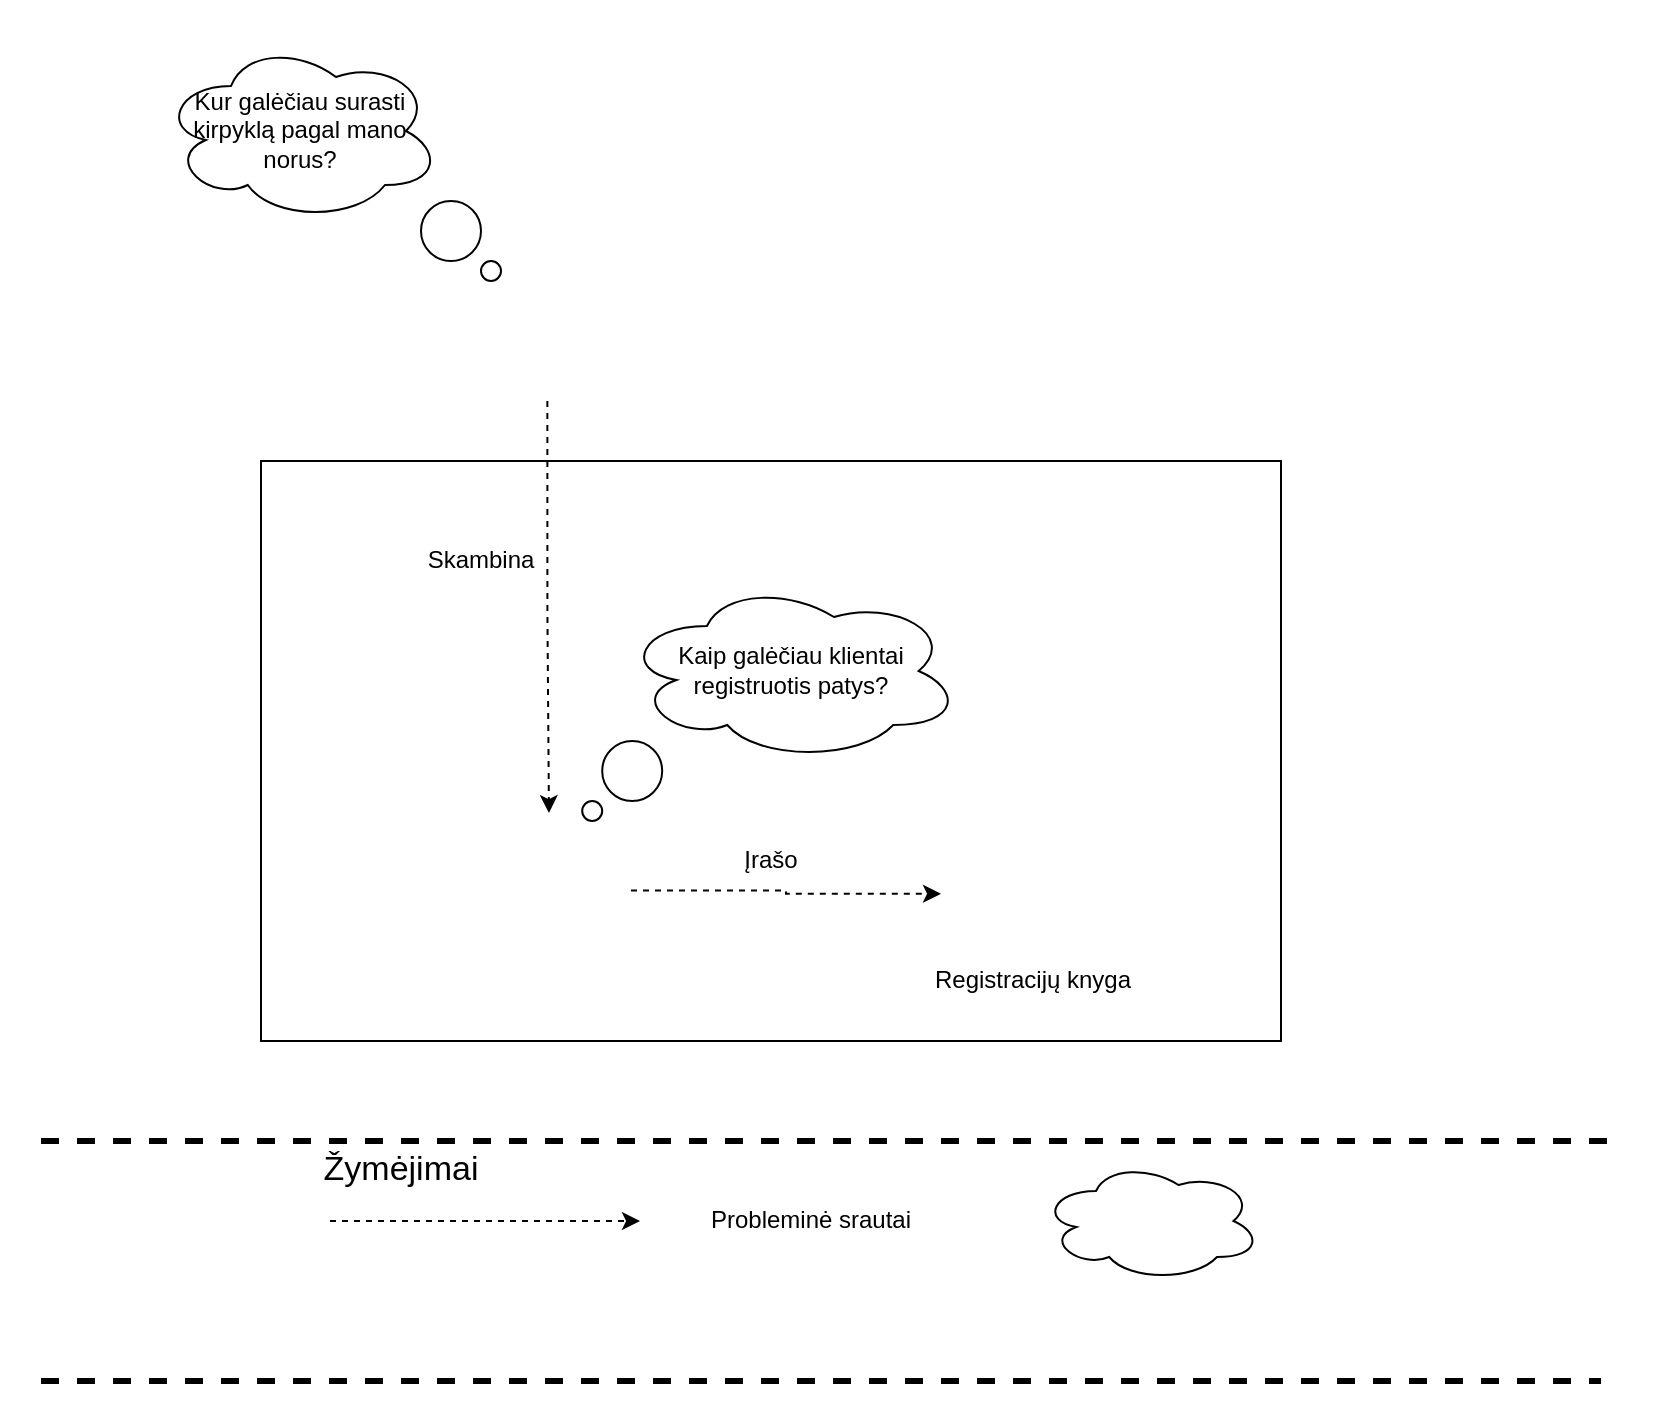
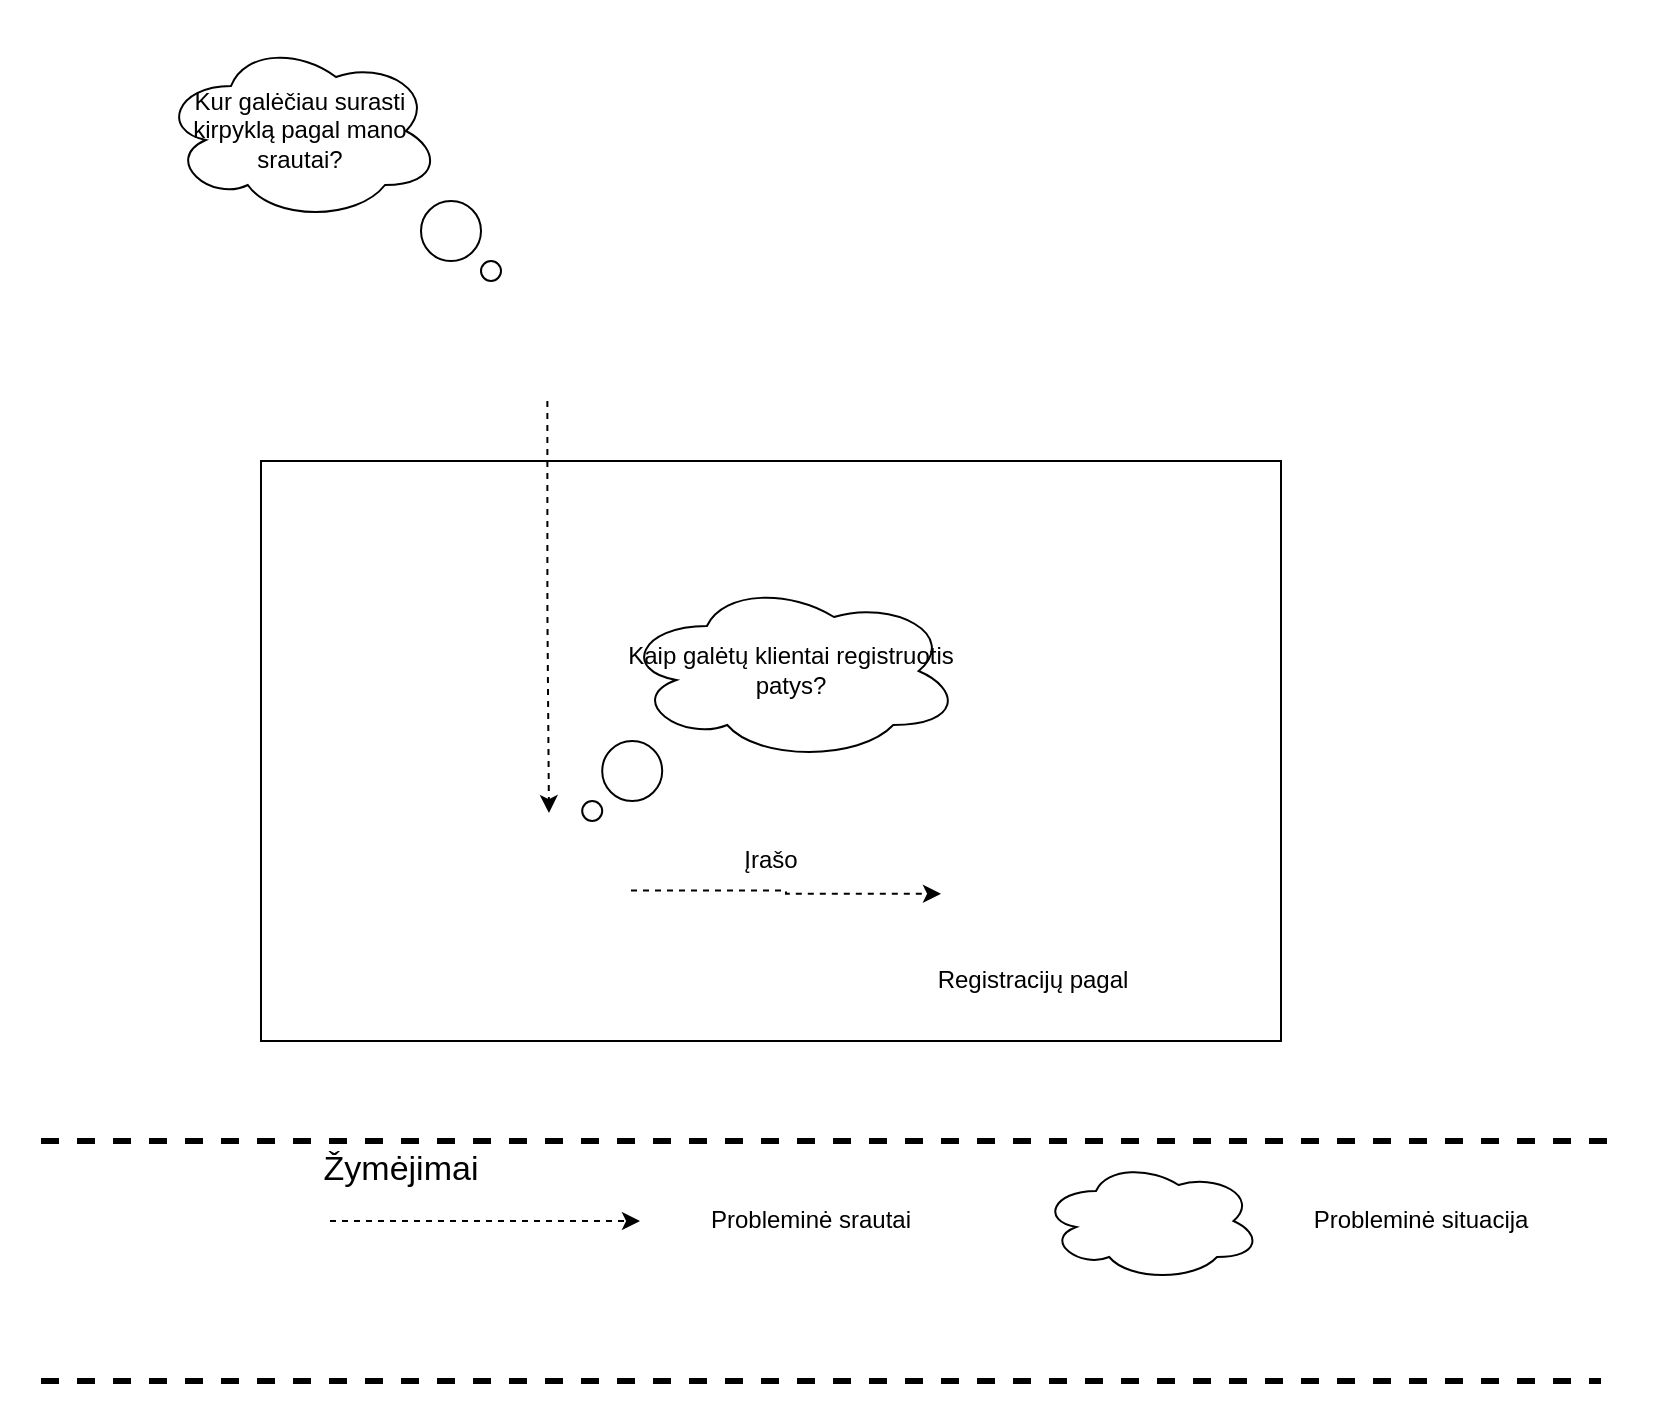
node "Kur galėčiau surasti kirpyklą pagal mano norus?": label "Kur galėčiau surasti kirpyklą pagal mano norus?" -> "Kur galėčiau surasti kirpyklą pagal mano srautai?"
node "Skambina": removed
node "Kaip galėčiau klientai registruotis patys?": label "Kaip galėčiau klientai registruotis patys?" -> "Kaip galėtų klientai registruotis patys?"
node "Registracijų knyga": label "Registracijų knyga" -> "Registracijų pagal"
node "Probleminė situacija": added
